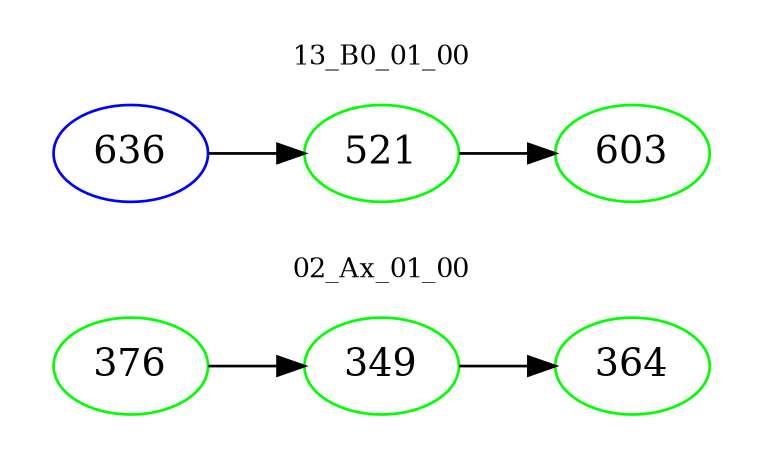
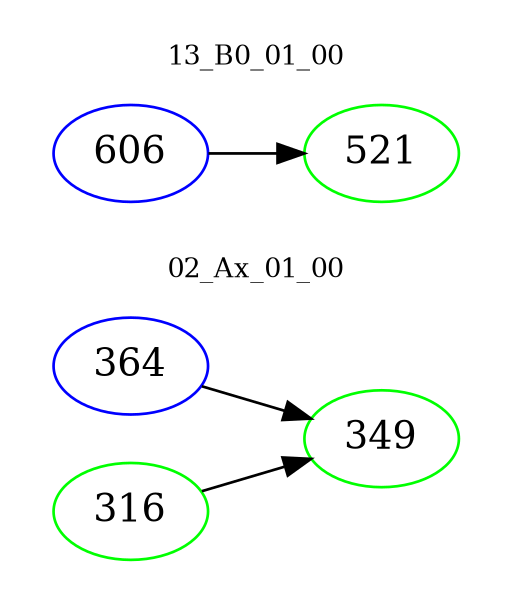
node "636": label "636" -> "606"
node "603": removed
node "376": label "376" -> "316"
edge "349" -> "364": reversed
node "364": color green -> blue
